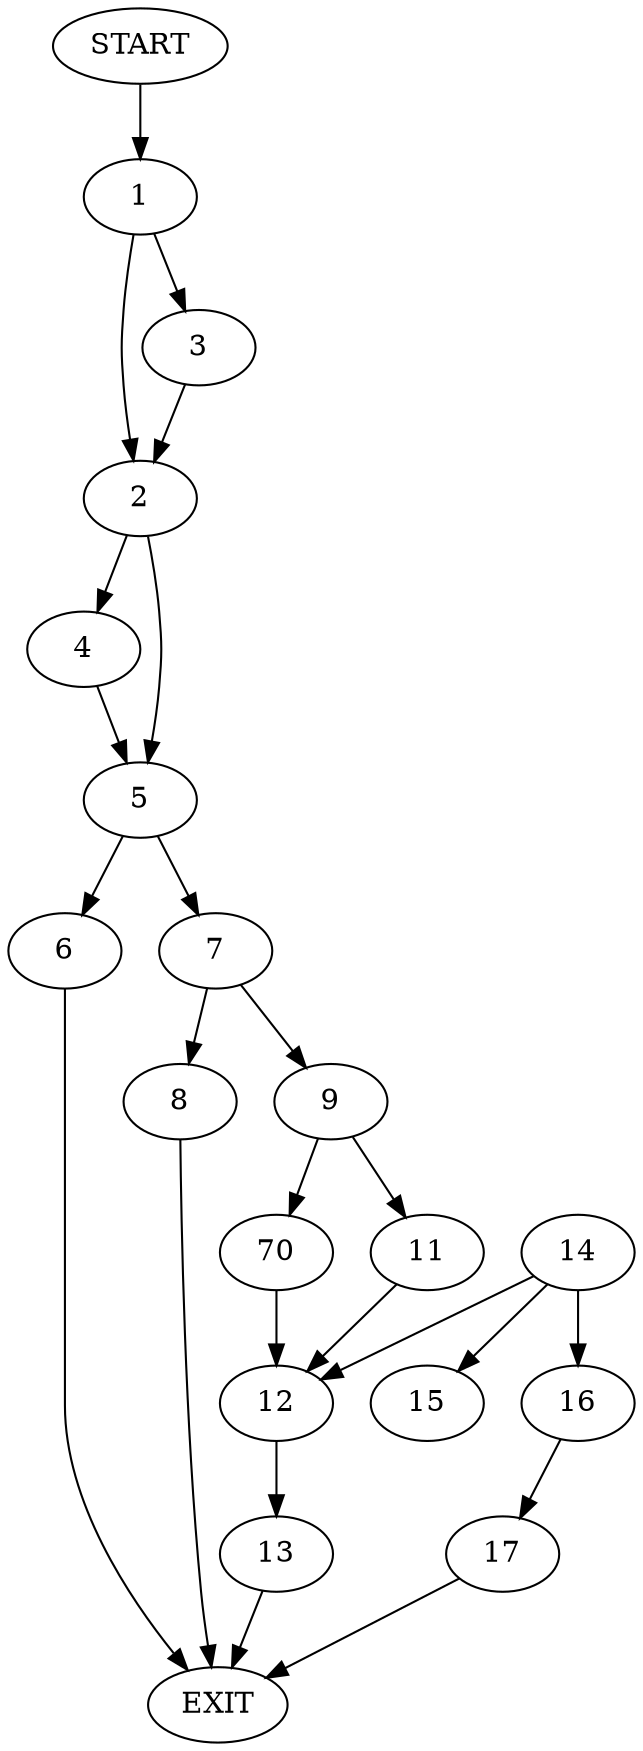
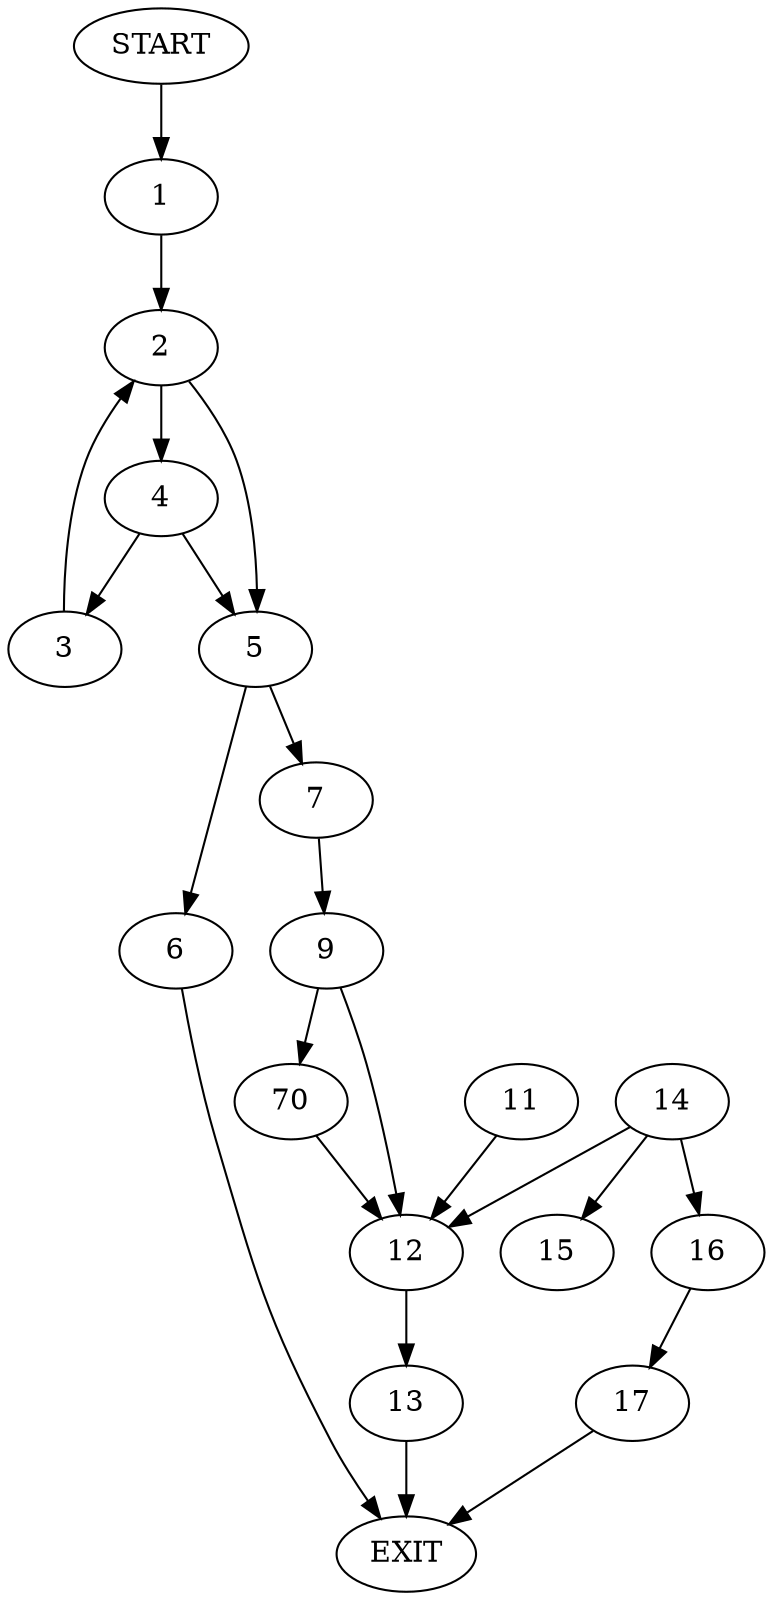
edge "1" -> "3": now "4" -> "3"
node "8": removed
edge "9" -> "11": now "9" -> "12"
